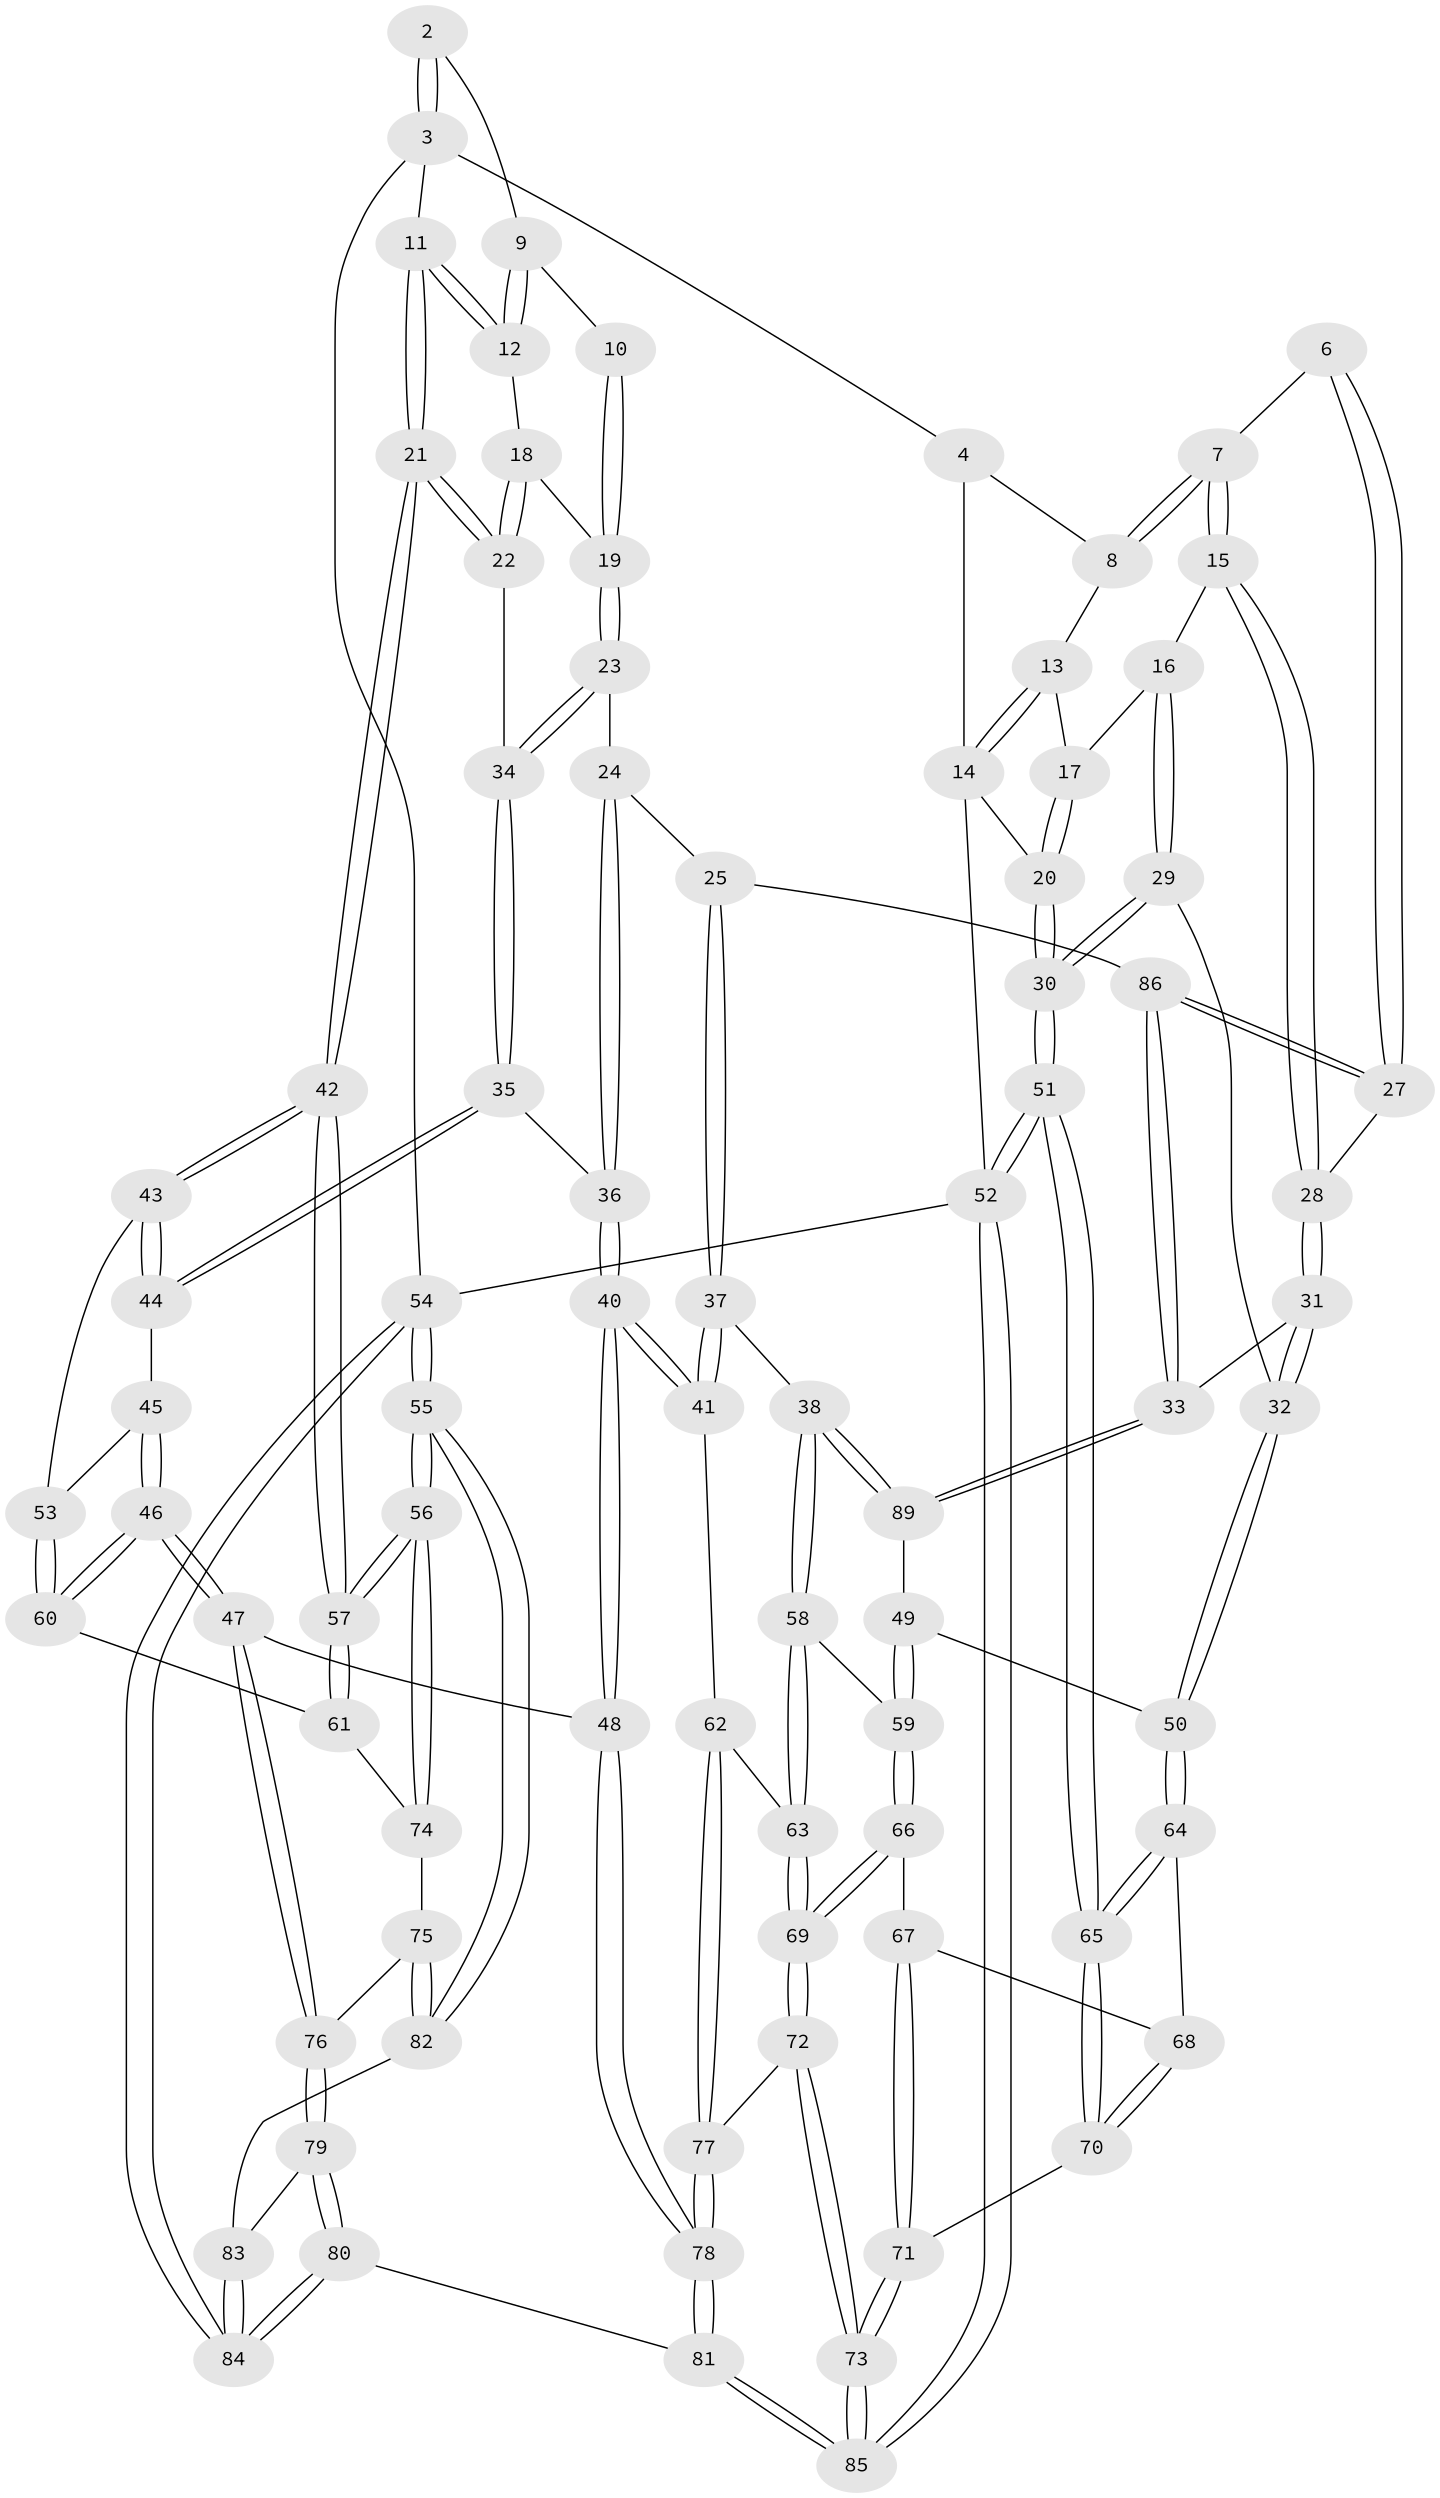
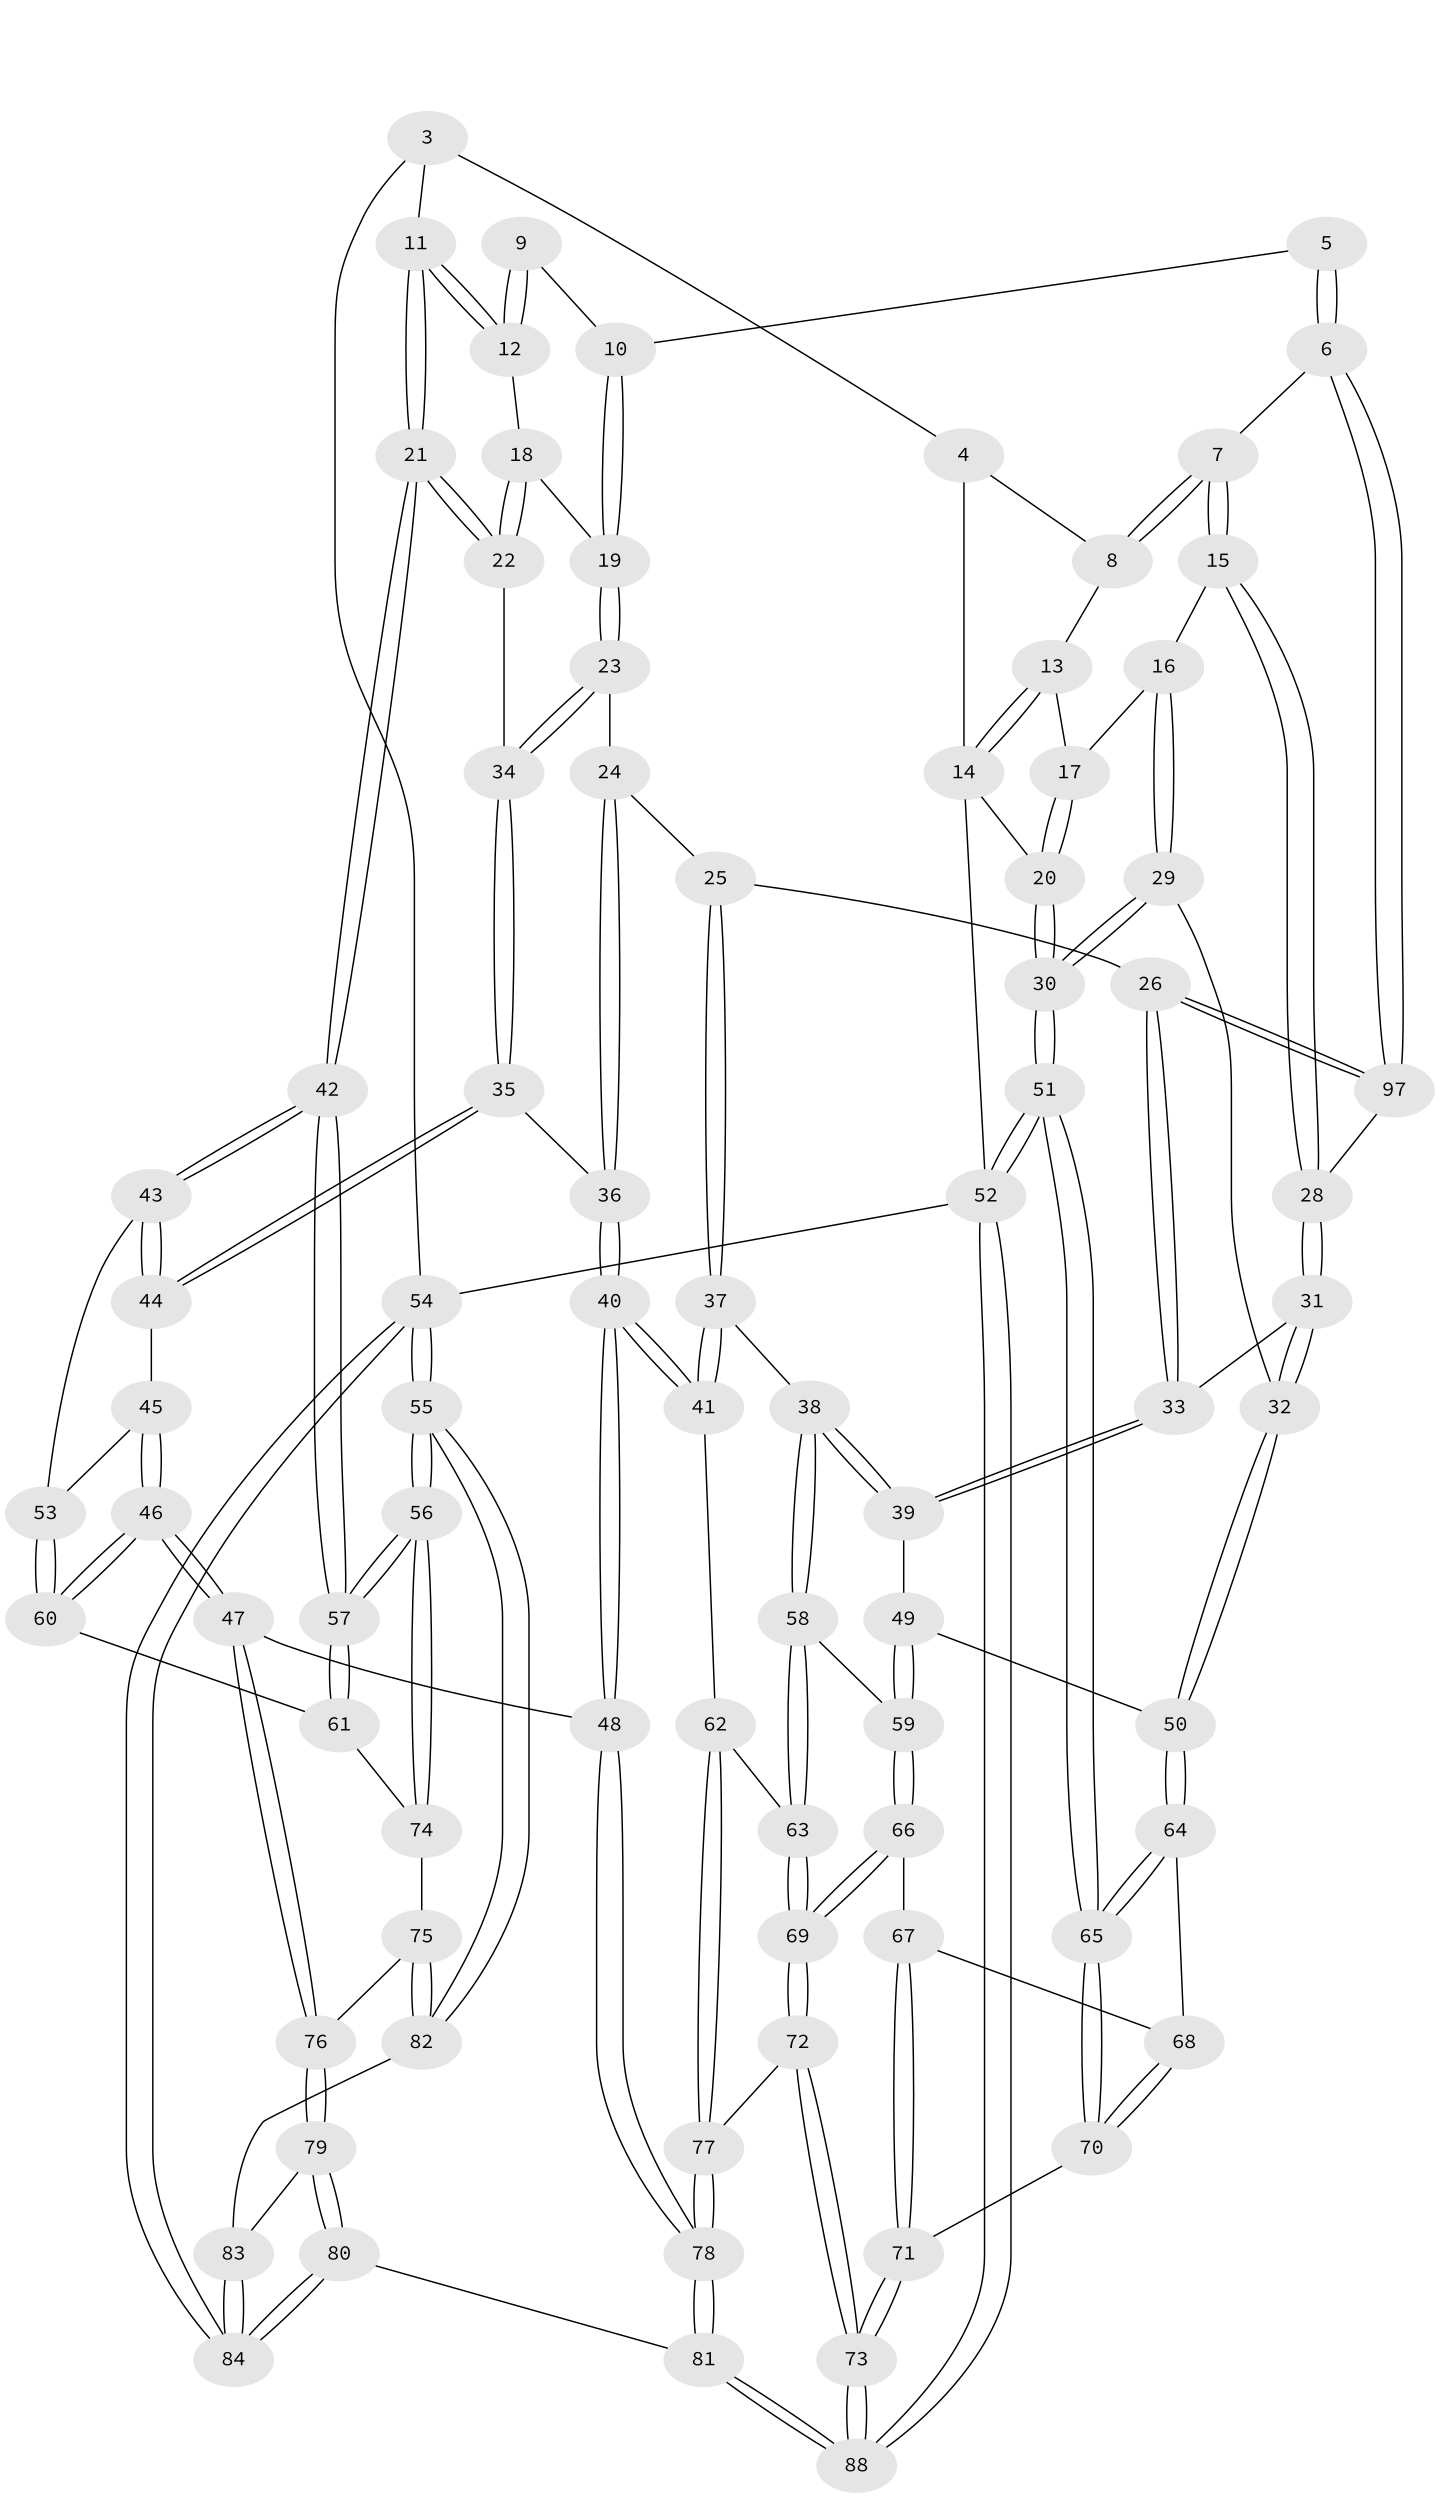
node "2": removed
node "5": added
node "86": label "86" -> "26"
node "27": label "27" -> "97"
node "89": label "89" -> "39"
node "85": label "85" -> "88"
